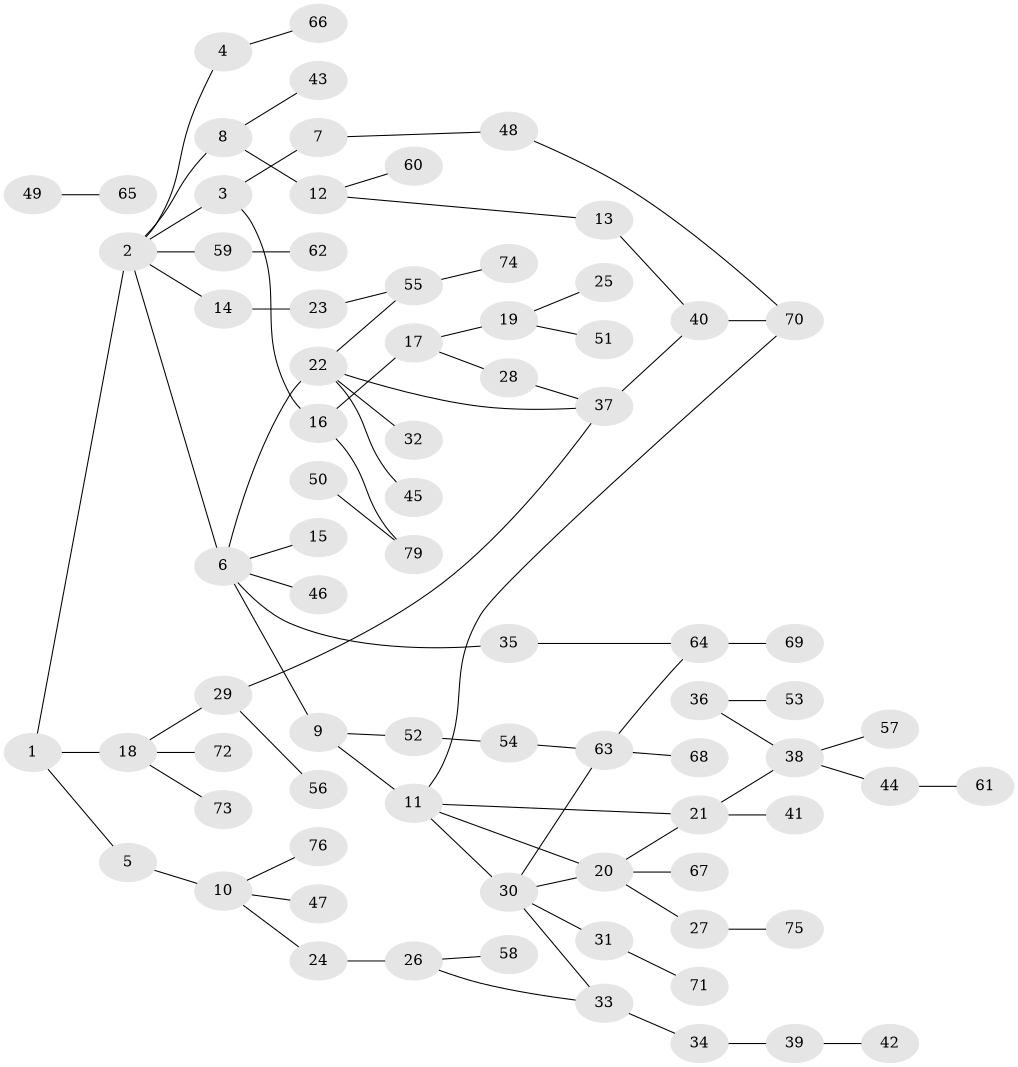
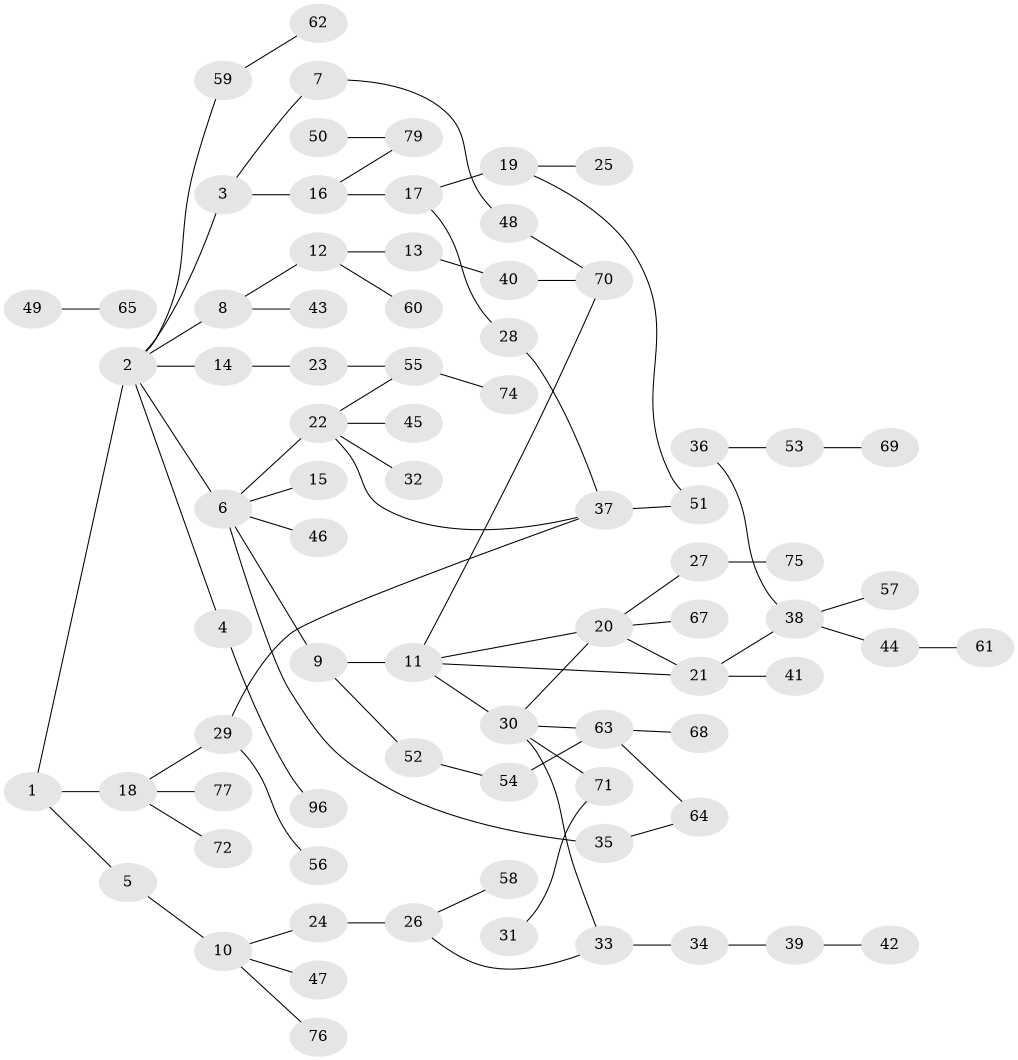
node "66": label "66" -> "96"
edge "40" -- "37": now "51" -- "37"
edge "64" -- "69": now "53" -- "69"
node "73": label "73" -> "77"
edge "30" -- "31": now "30" -- "71"
